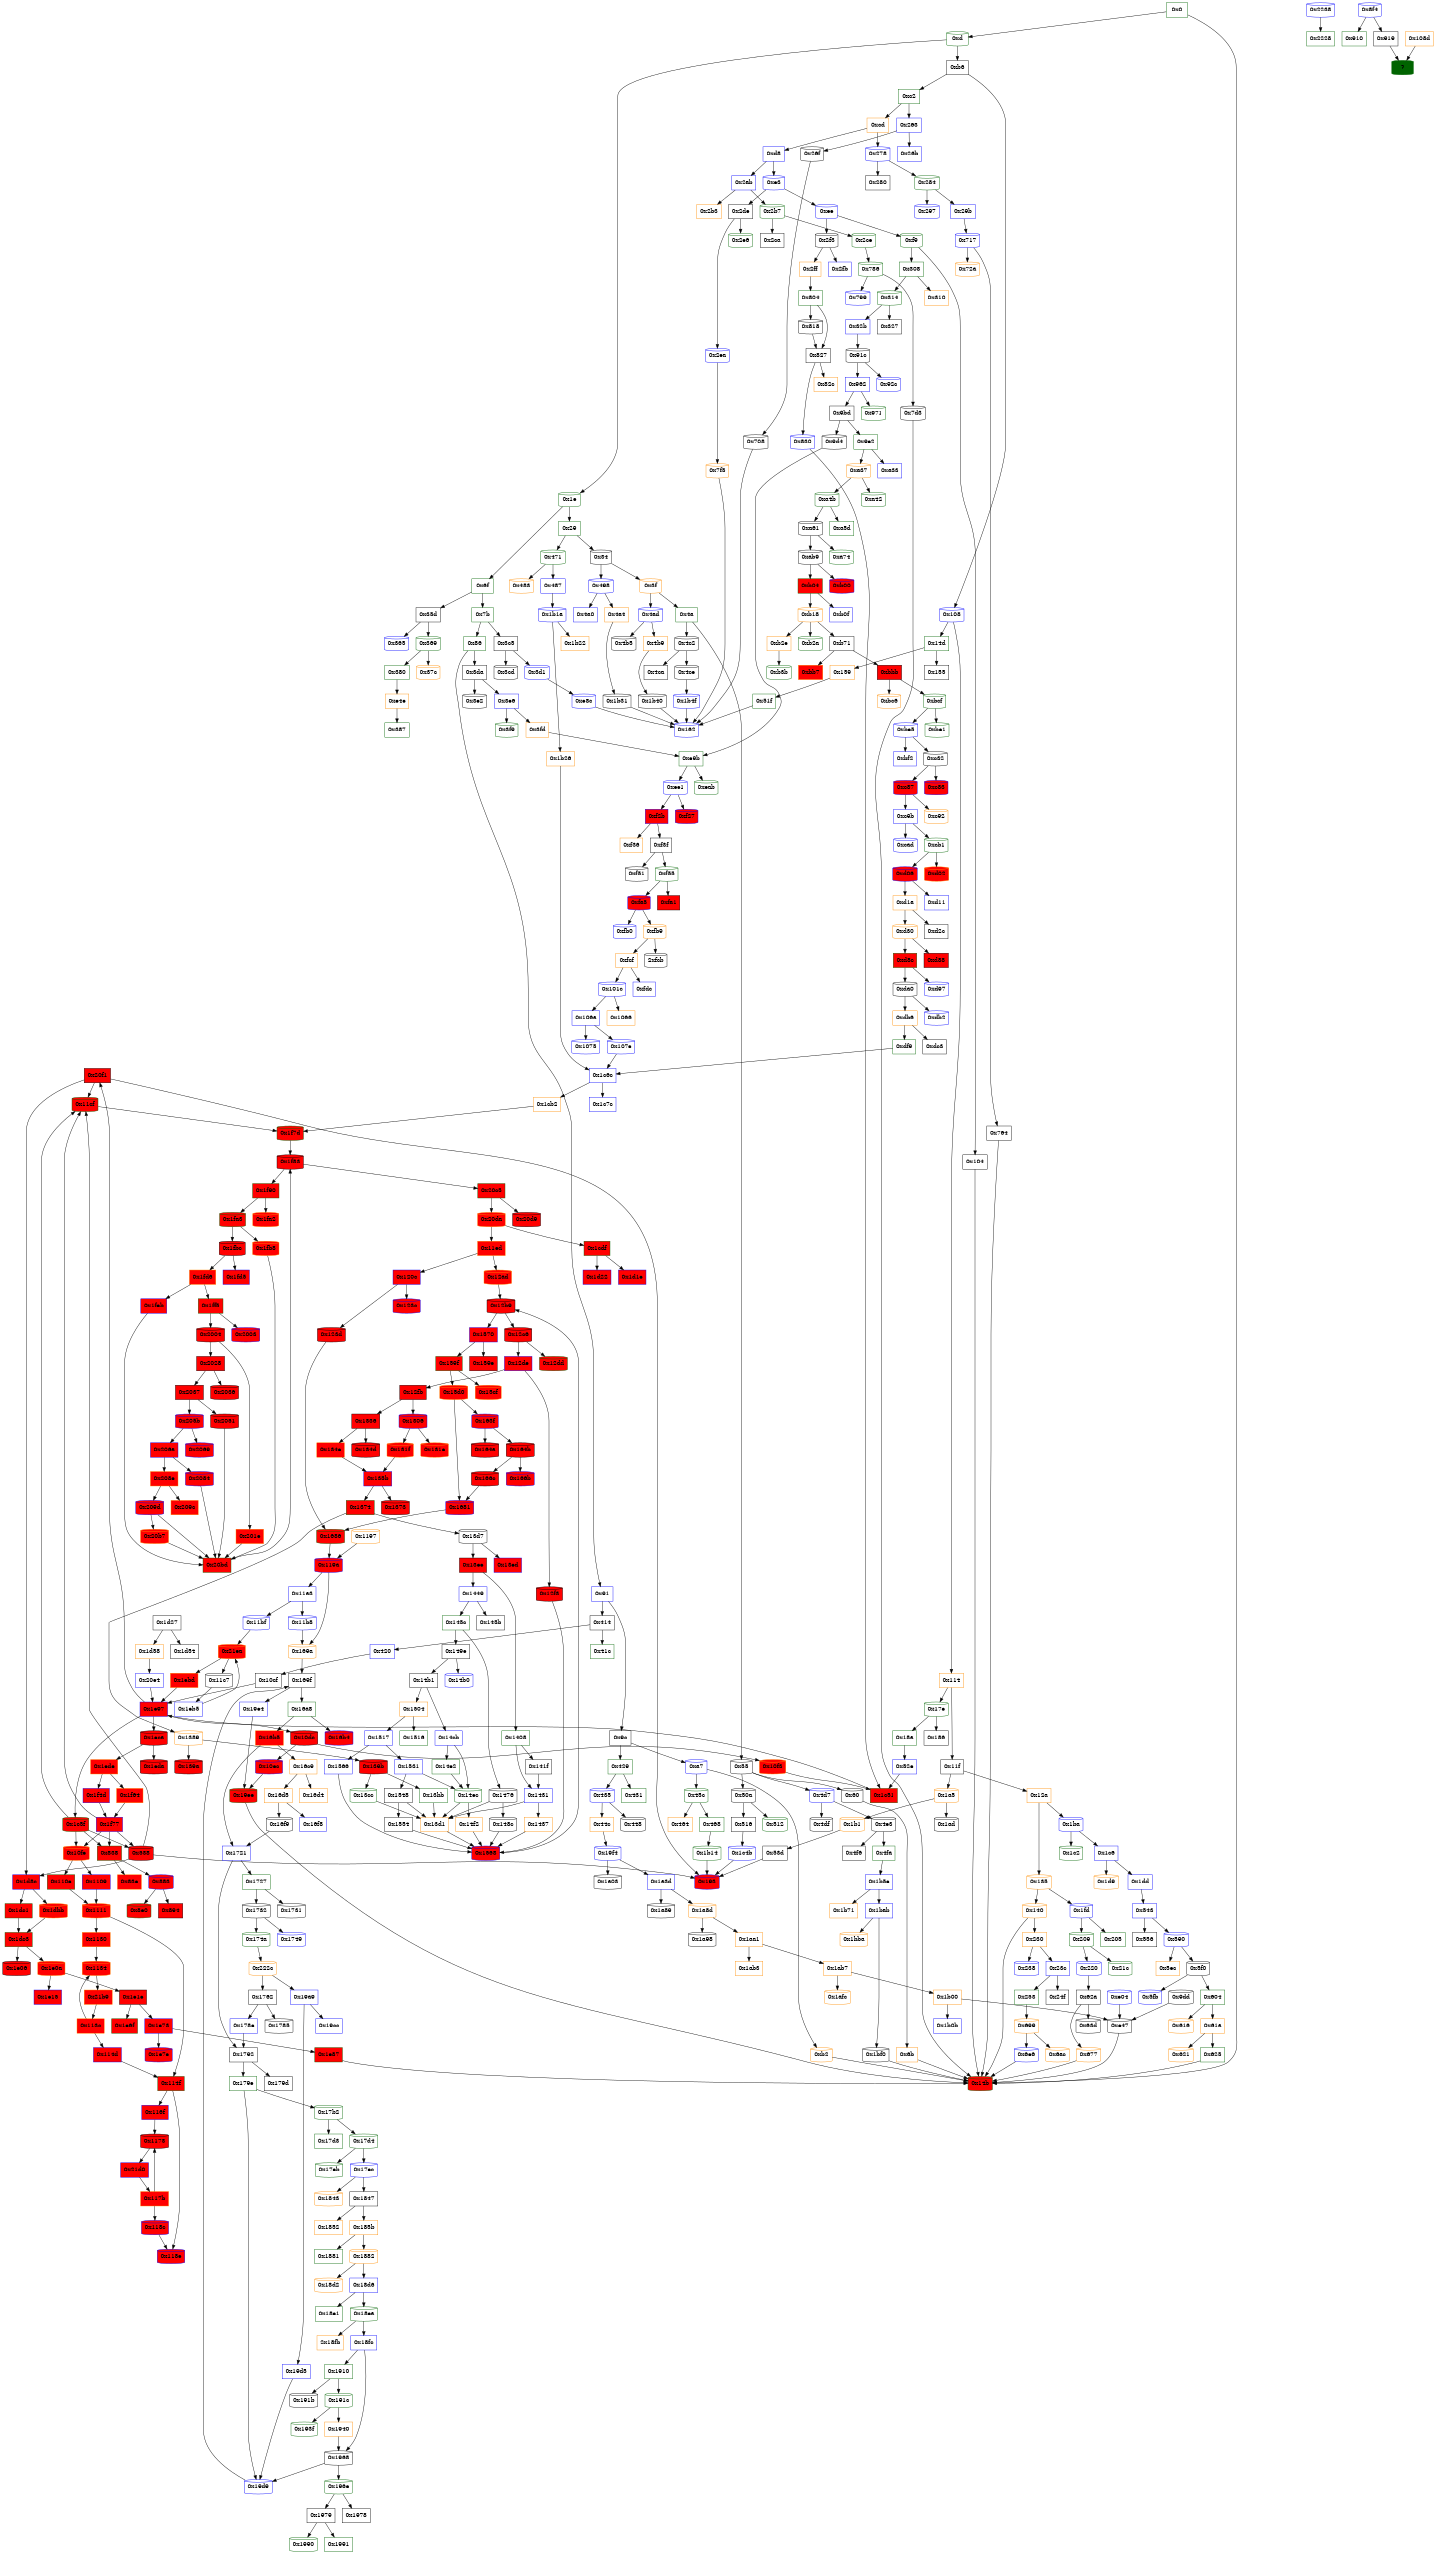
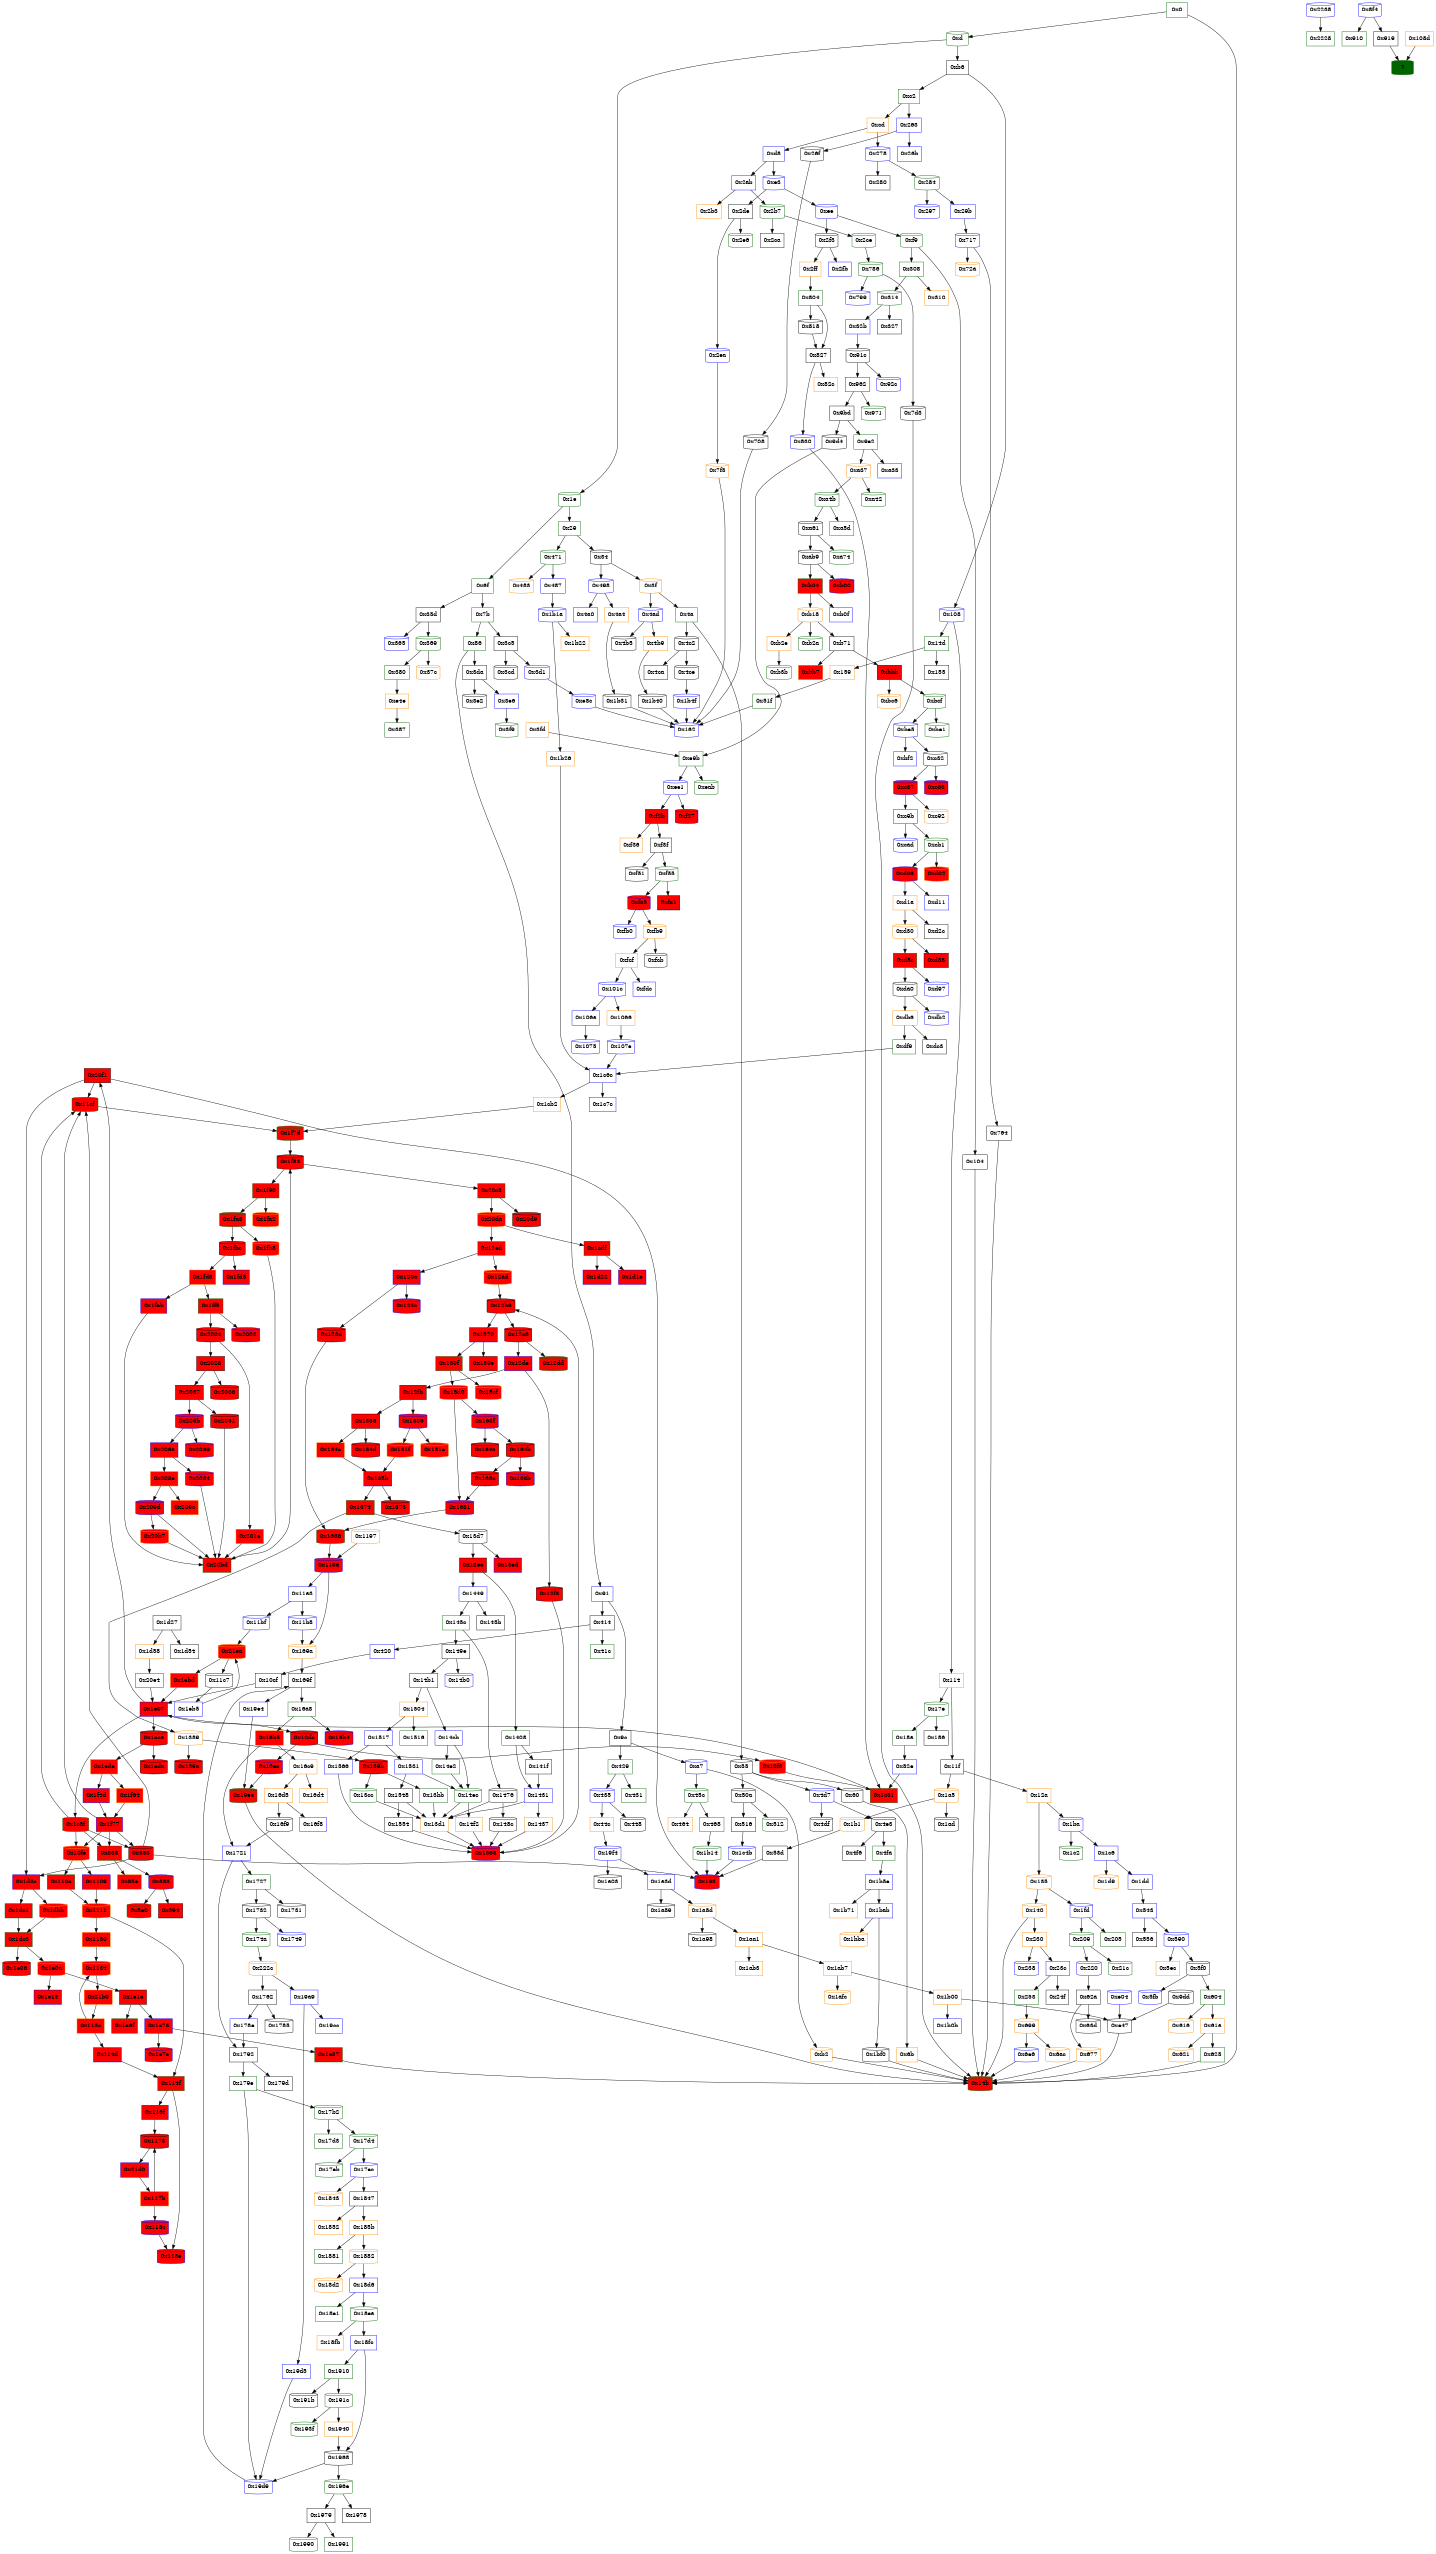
edge "0x3e6" -> "0x3fd": removed
node "2xfcb": label "2xfcb" -> "0xfcb"
edge "0x106a" -> "0x107e": now "0x1066" -> "0x107e"
